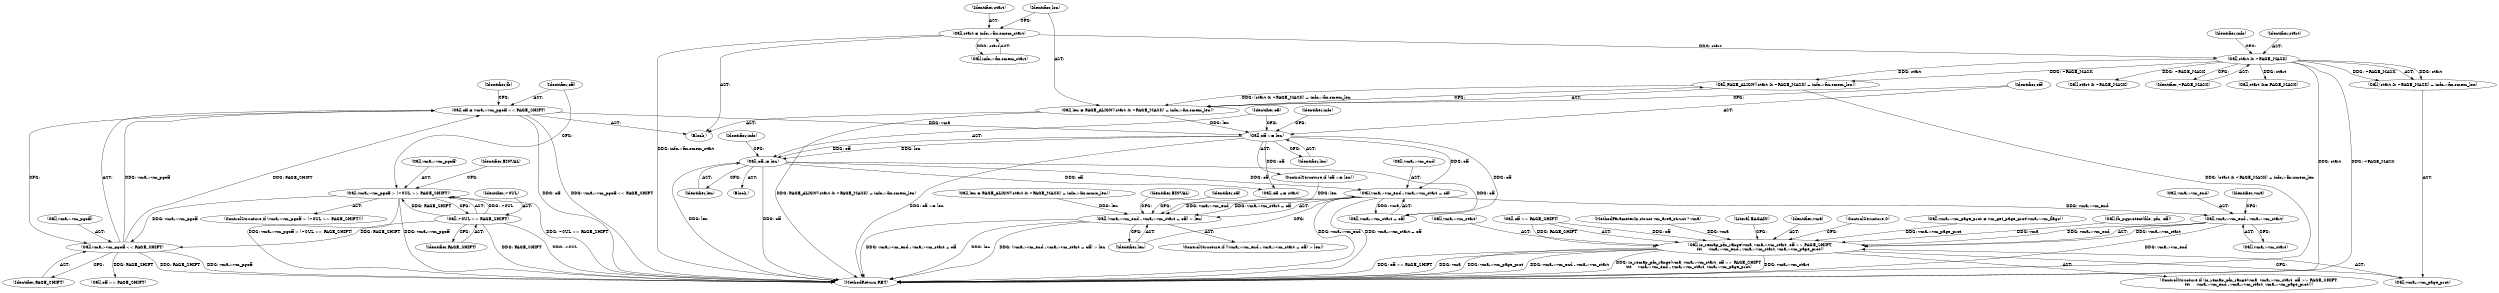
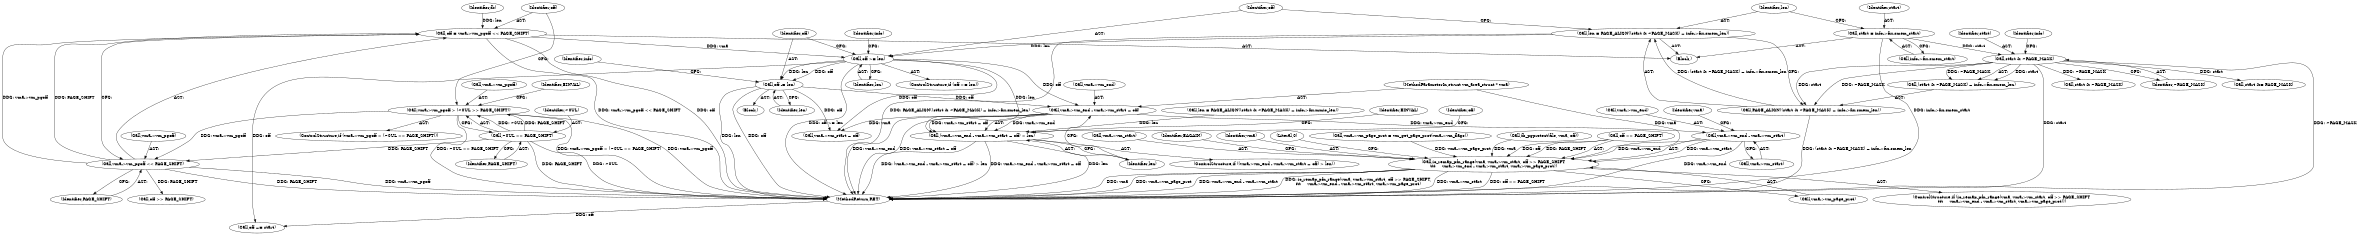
edge "(Call,start = info->fix.smem_start)" -> "(Call,info->fix.smem_start)": label "DDG: start" -> "CFG: "
edge "(Identifier,fb)" -> "(Call,off = vma->vm_pgoff << PAGE_SHIFT)": label "CFG: " -> "DDG: len"
edge "(Call,off -= len)" -> "(Call,off += start)": now "(MethodReturn,RET)" -> "(Call,off += start)"
edge "(Call,(start & ~PAGE_MASK) + info->fix.smem_len)" -> "(Call,vma->vm_page_prot)": now "(Call,(start & ~PAGE_MASK) + info->fix.smem_len)" -> "(Call,PAGE_ALIGN((start & ~PAGE_MASK) + info->fix.smem_len))"
edge "(ControlStructure,if (off >= len))" -> "(Call,(vma->vm_end - vma->vm_start + off) > len)": now "(Call,off >= len)" -> "(Call,(vma->vm_end - vma->vm_start + off) > len)"
edge "(Call,vma->vm_start + off)" -> "(Call,vma->vm_end - vma->vm_start + off)": now "(MethodParameterIn,struct vm_area_struct * vma)" -> "(Call,vma->vm_end - vma->vm_start + off)"
node "(Literal,EAGAIN)": label "(Literal,EAGAIN)" -> "(Identifier,EAGAIN)"
node "(ControlStructure,0)": label "(ControlStructure,0)" -> "(Literal,0)"
node "(Call,fb_pgprotect(file, pfn, off))": label "(Call,fb_pgprotect(file, pfn, off))" -> "(Call,fb_pgprotect(file, vma, off))"
